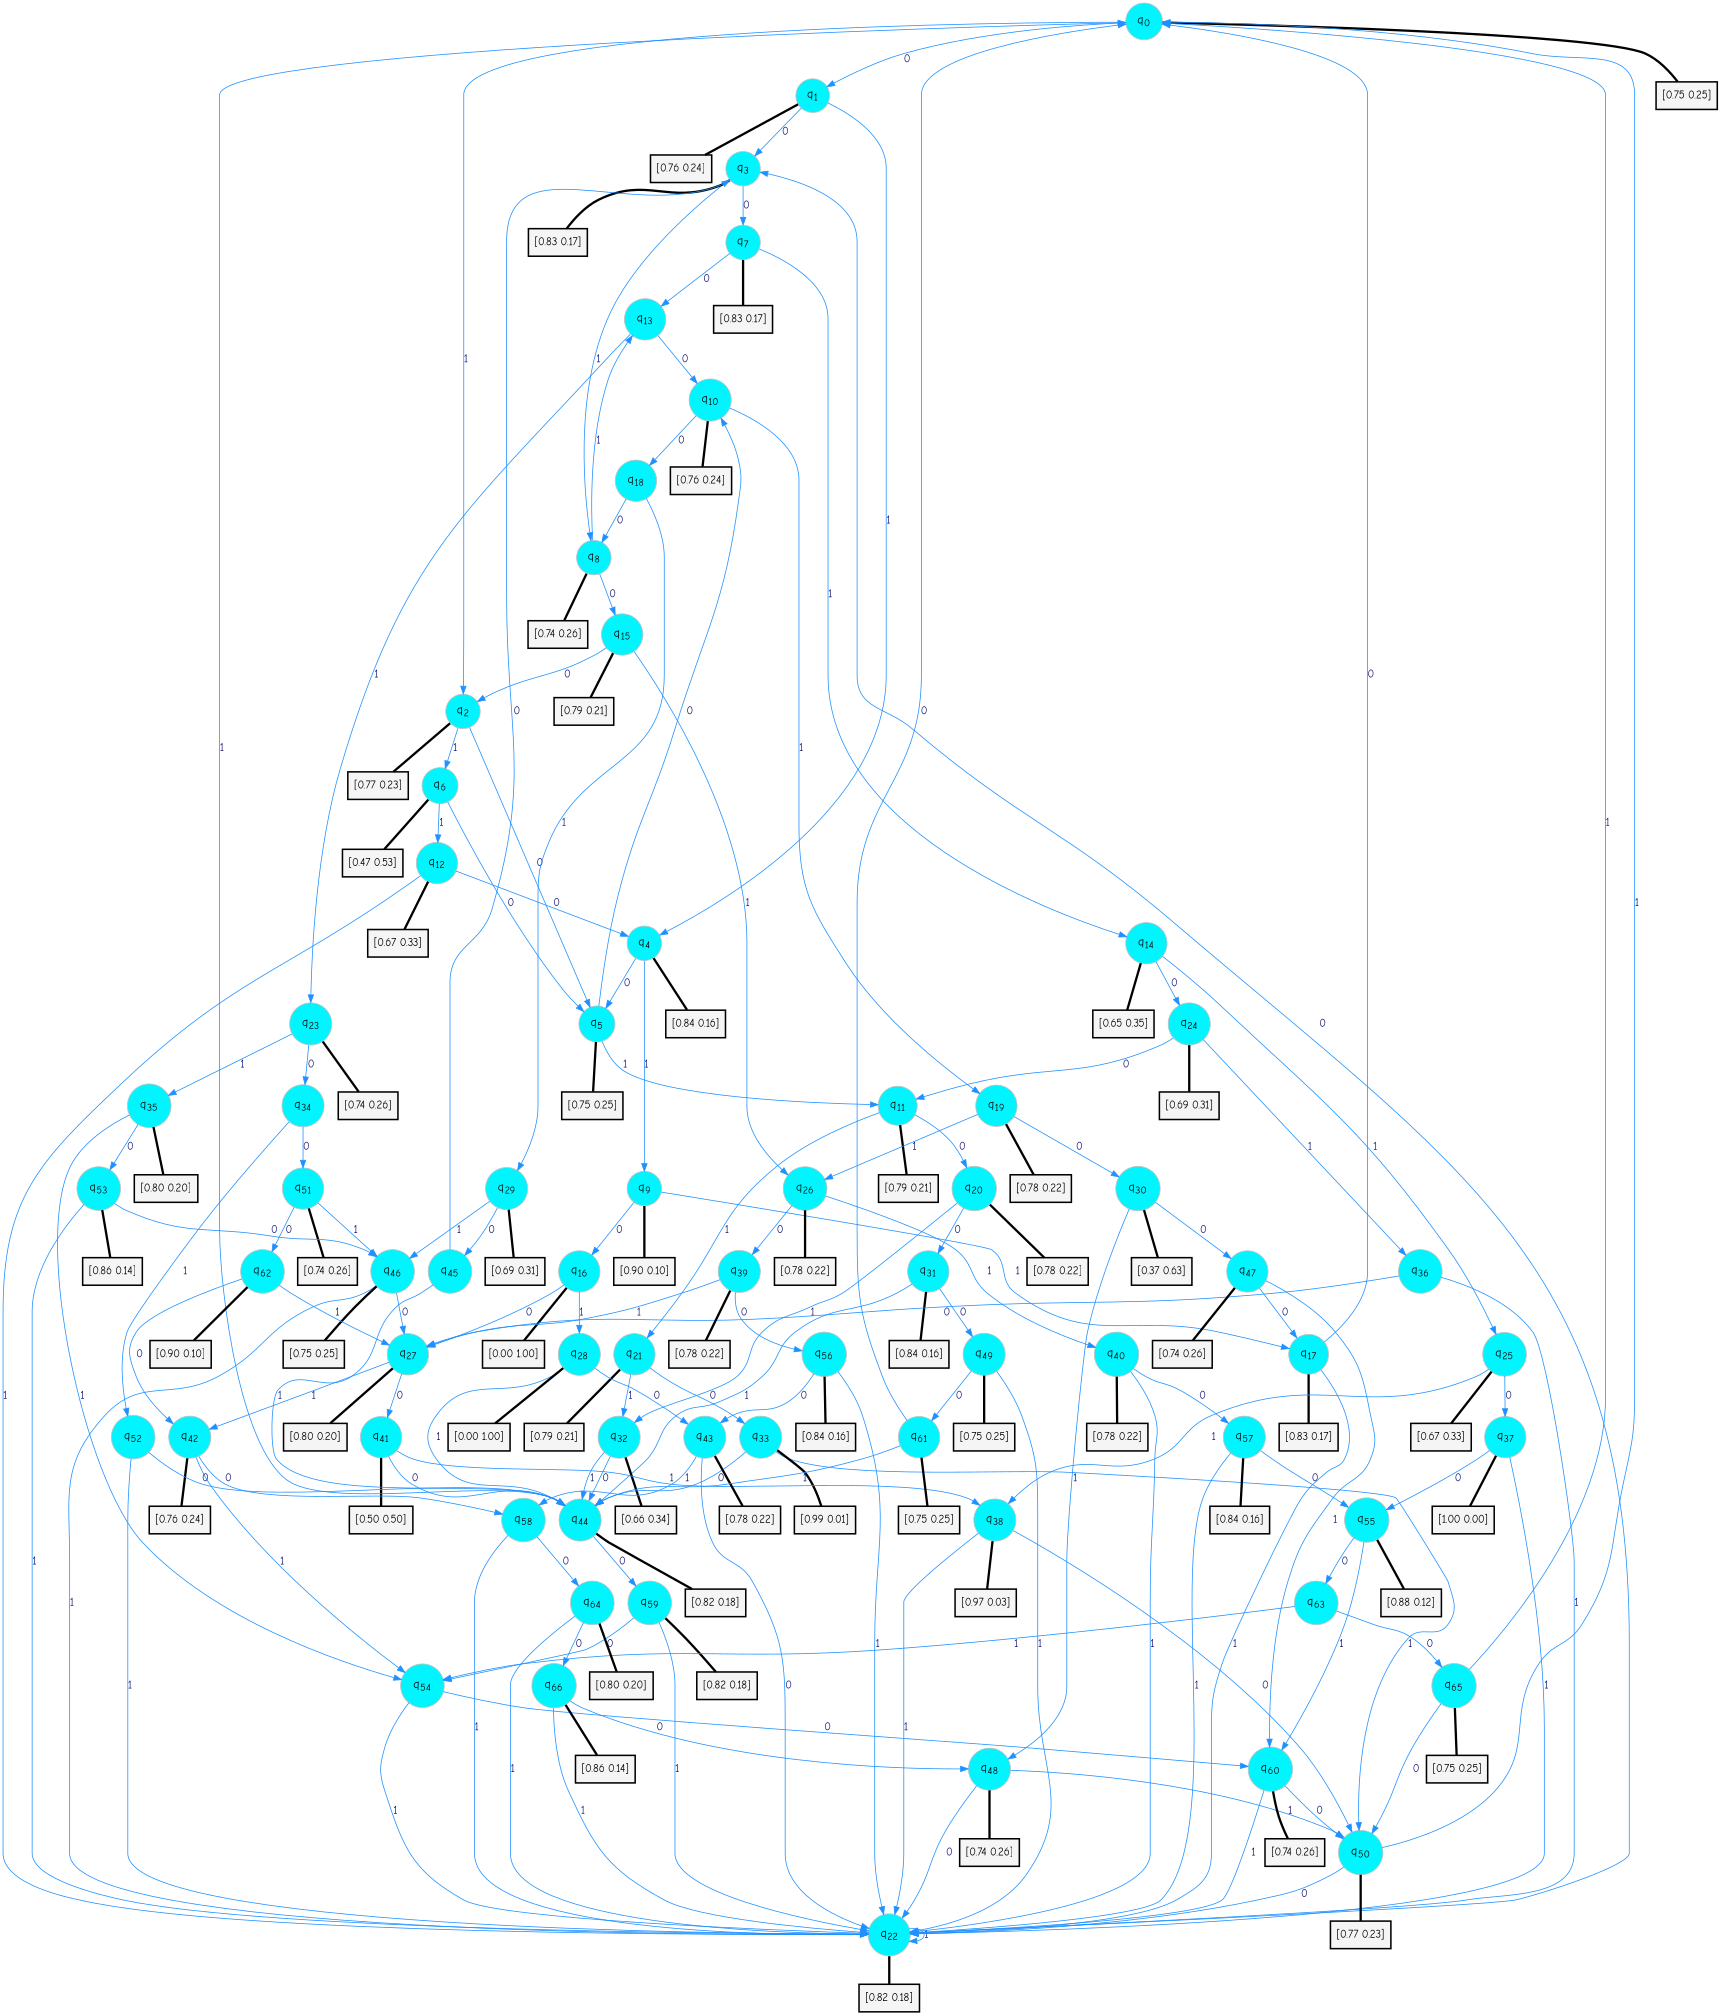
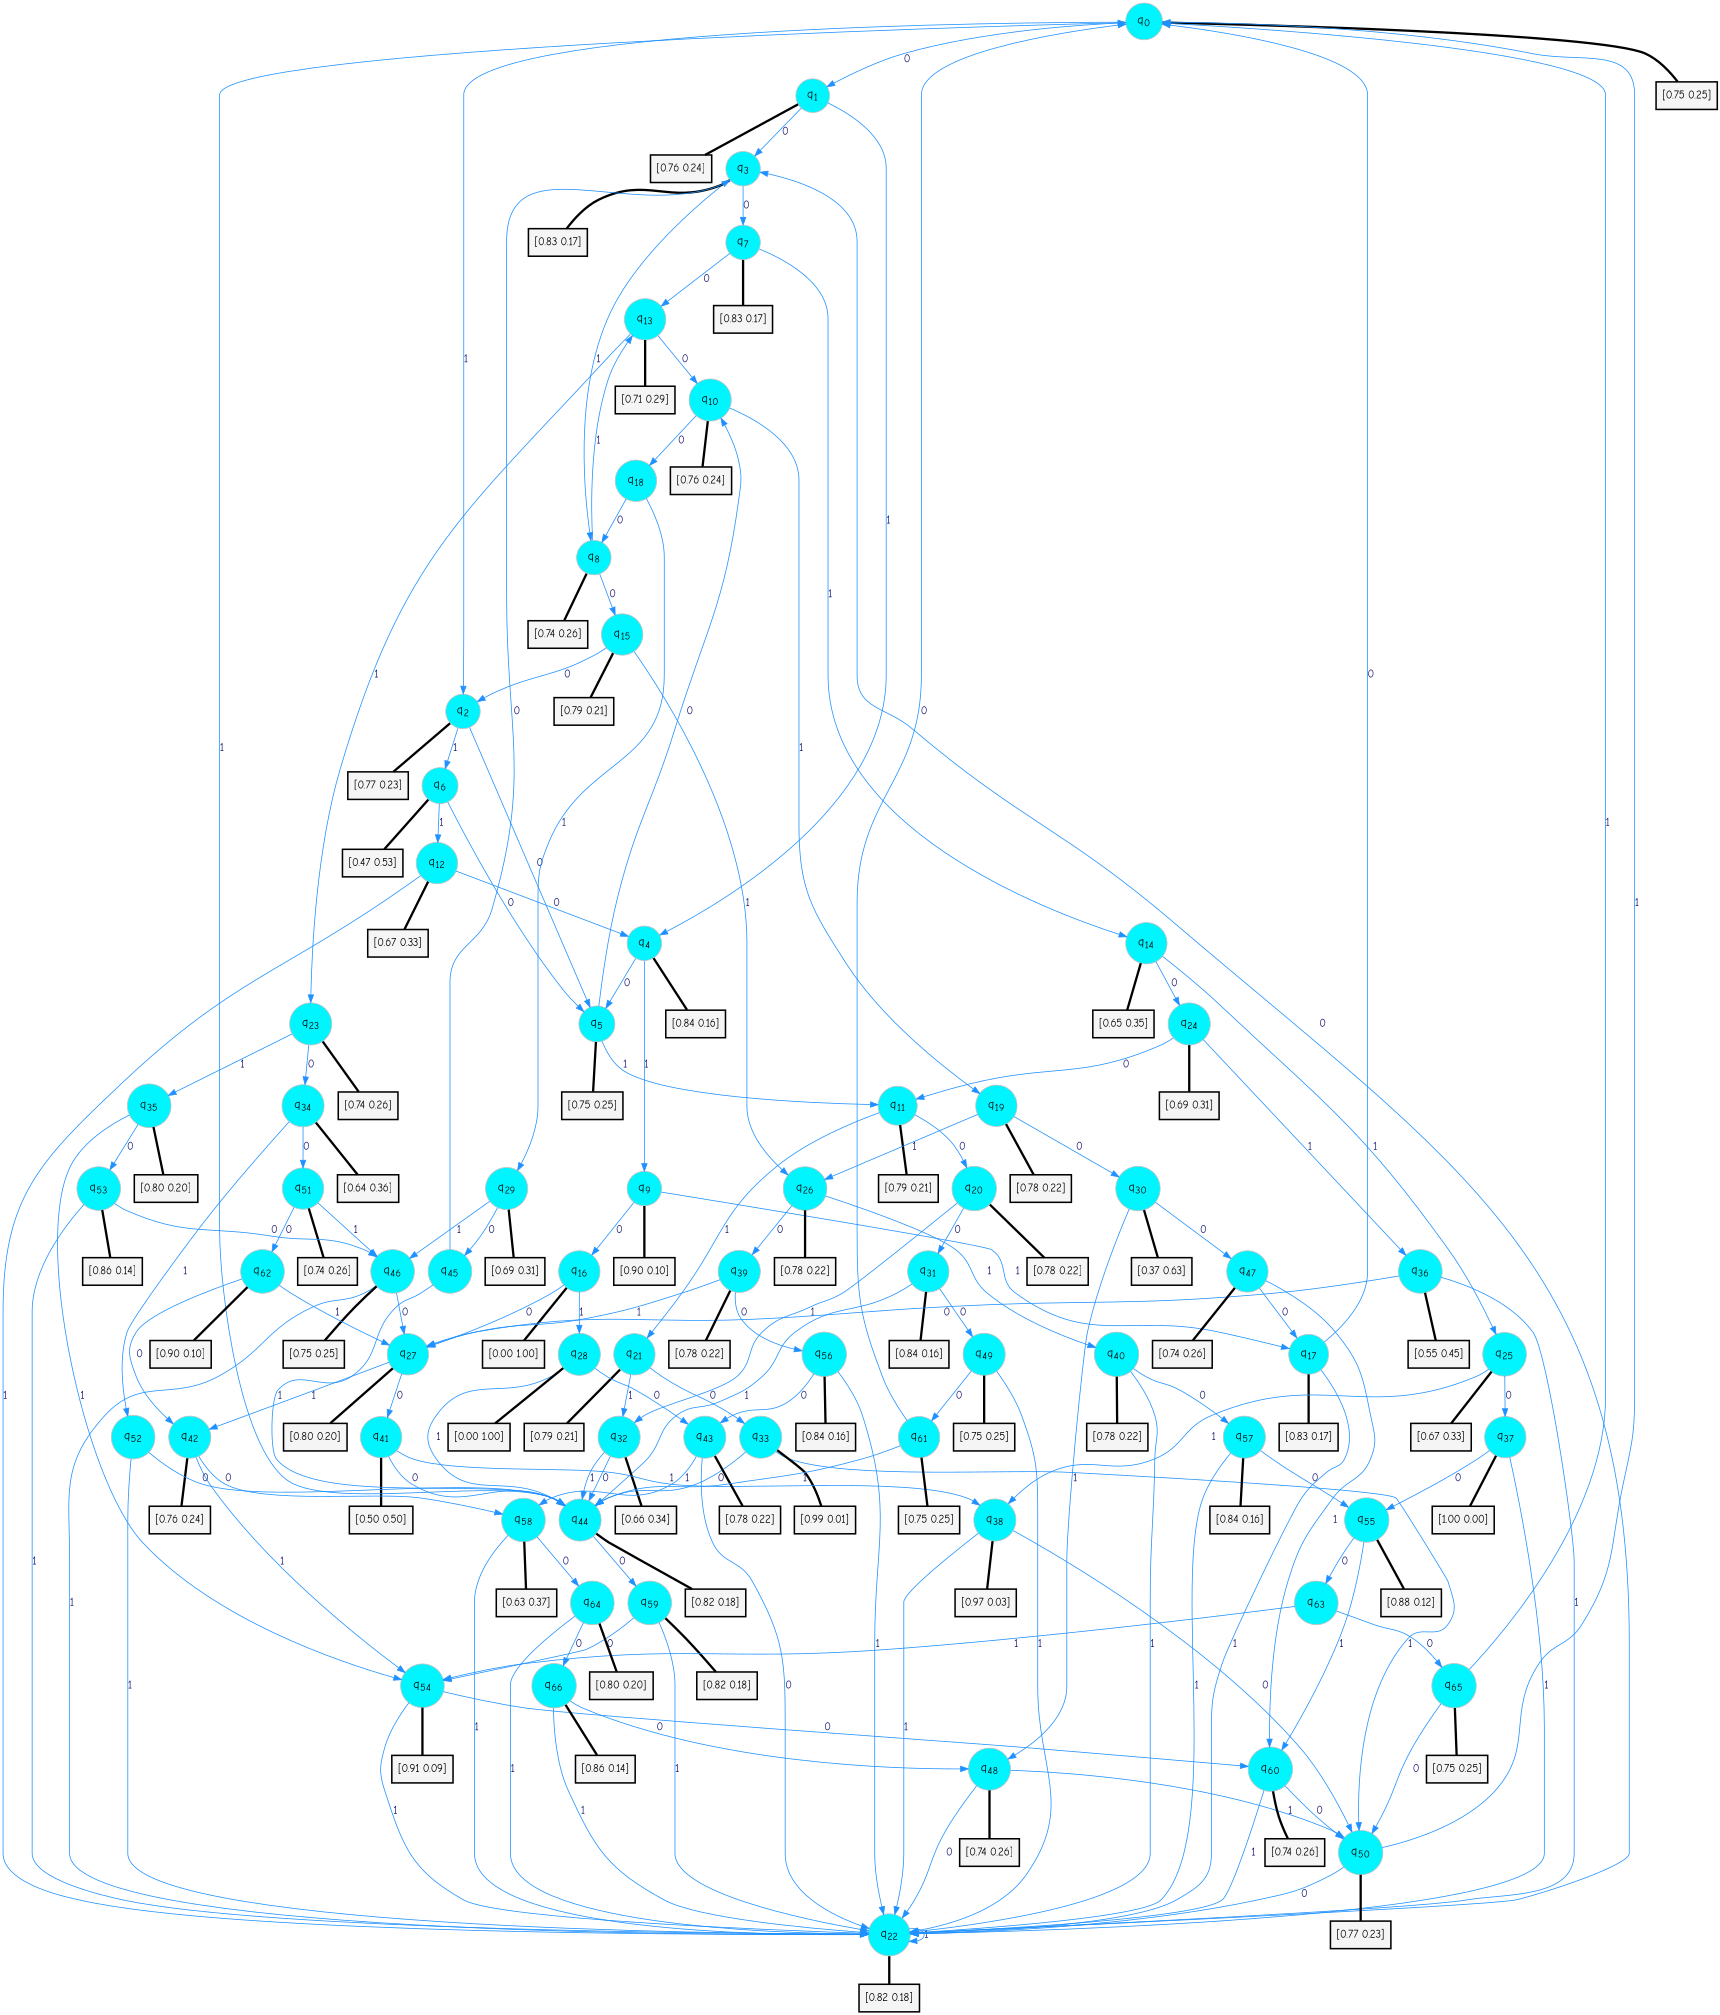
node "[0.71 0.29]": added
node "[0.64 0.36]": added
node "[0.55 0.45]": added
node "[0.63 0.37]": added
node "[0.91 0.09]": added
